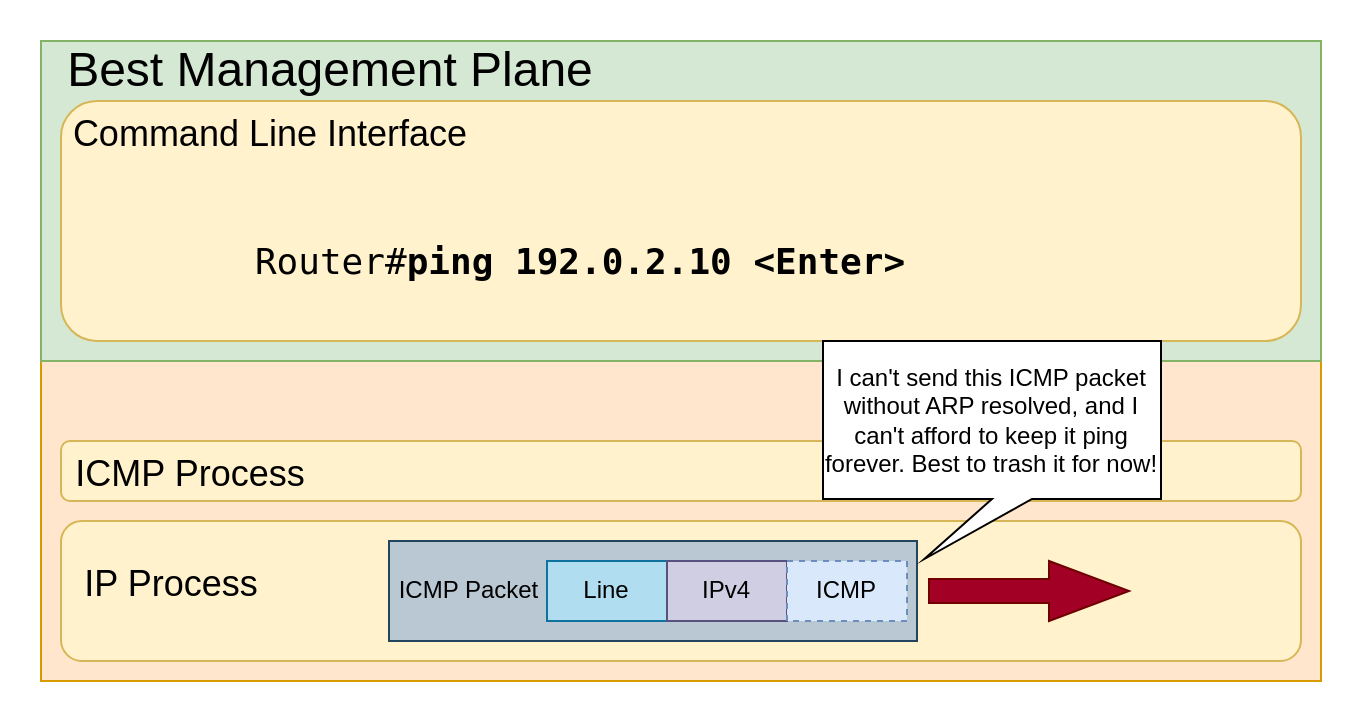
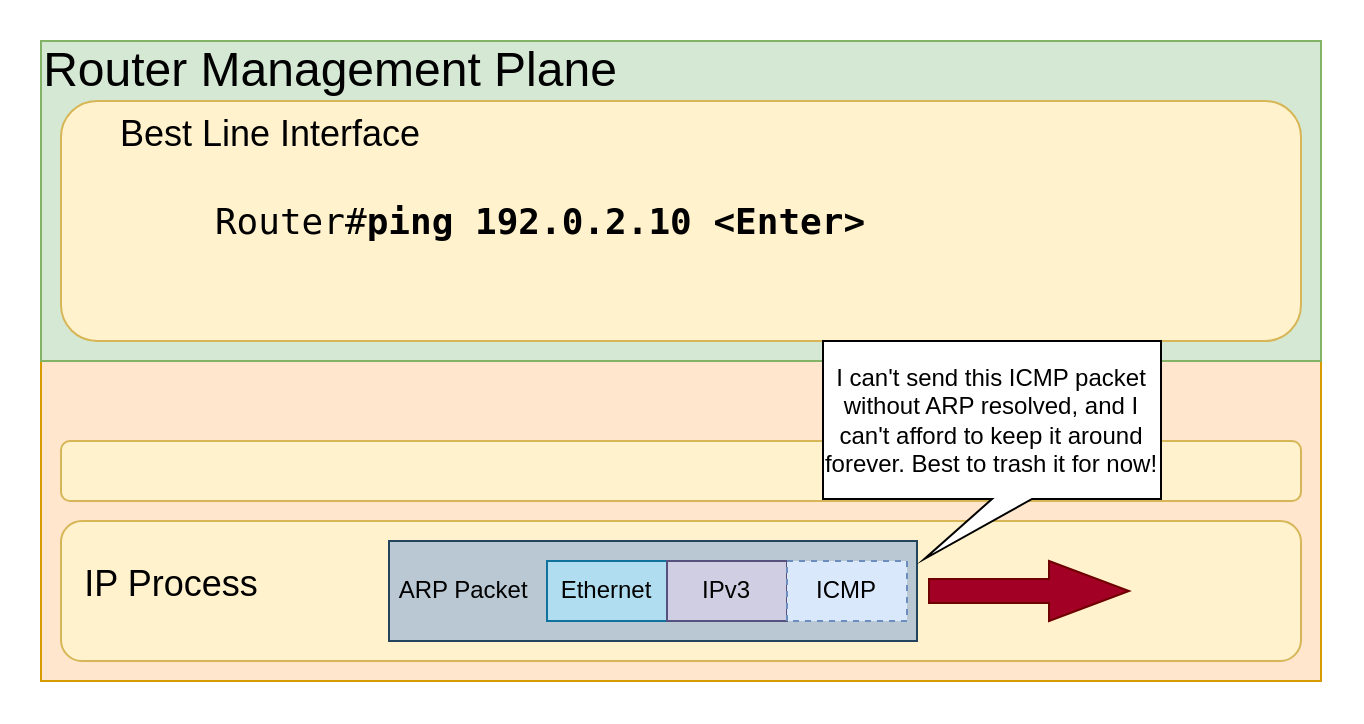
node "Best Management Plane": label "Best Management Plane" -> "Router Management Plane"
node "Command Line Interface": label "Command Line Interface" -> "Best Line Interface"
node "Router#ping 192.0.2.10 <Enter>": moved (581, 261) -> (541, 221)
node "I can't send this ICMP packet without ARP resolved, and I can't afford to keep it ping forever. Best to trash it for now!": label "I can't send this ICMP packet without ARP resolved, and I can't afford to keep it ping forever. Best to trash it for now!" -> "I can't send this ICMP packet without ARP resolved, and I can't afford to keep it around forever. Best to trash it for now!"
node "ICMP Process": removed
node "ICMP Packet": label "ICMP Packet" -> "ARP Packet"
node "Line": label "Line" -> "Ethernet"
node "IPv4": label "IPv4" -> "IPv3"
